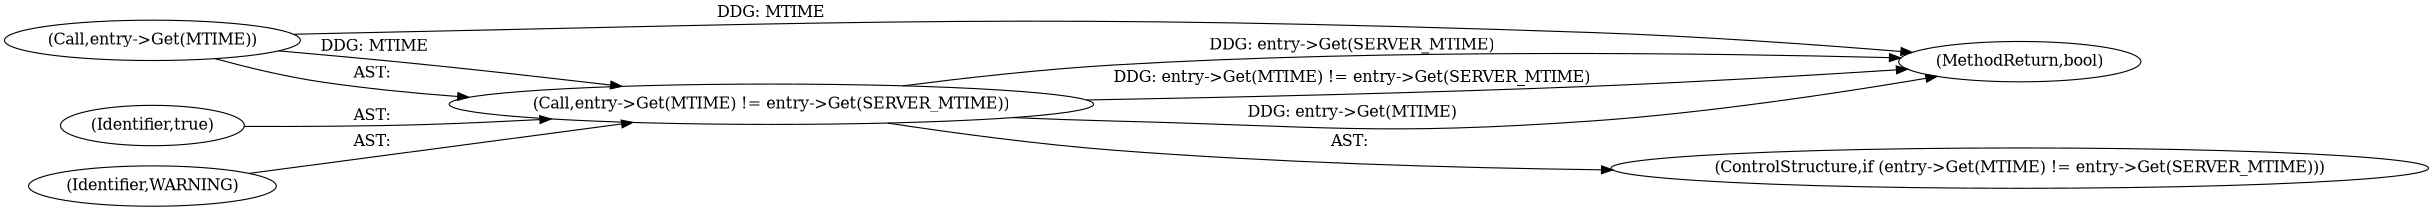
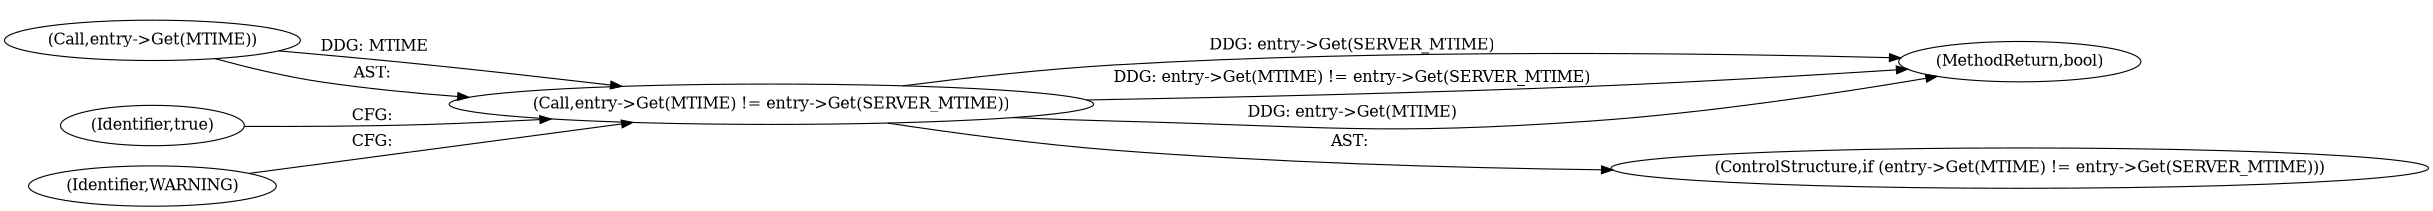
edge "(Call,entry->Get(MTIME))" -> "(MethodReturn,bool)": removed, label "DDG: MTIME"
edge "(Identifier,true)" -> "(Call,entry->Get(MTIME) != entry->Get(SERVER_MTIME))": label "AST: " -> "CFG: "
edge "(Identifier,WARNING)" -> "(Call,entry->Get(MTIME) != entry->Get(SERVER_MTIME))": label "AST: " -> "CFG: "
